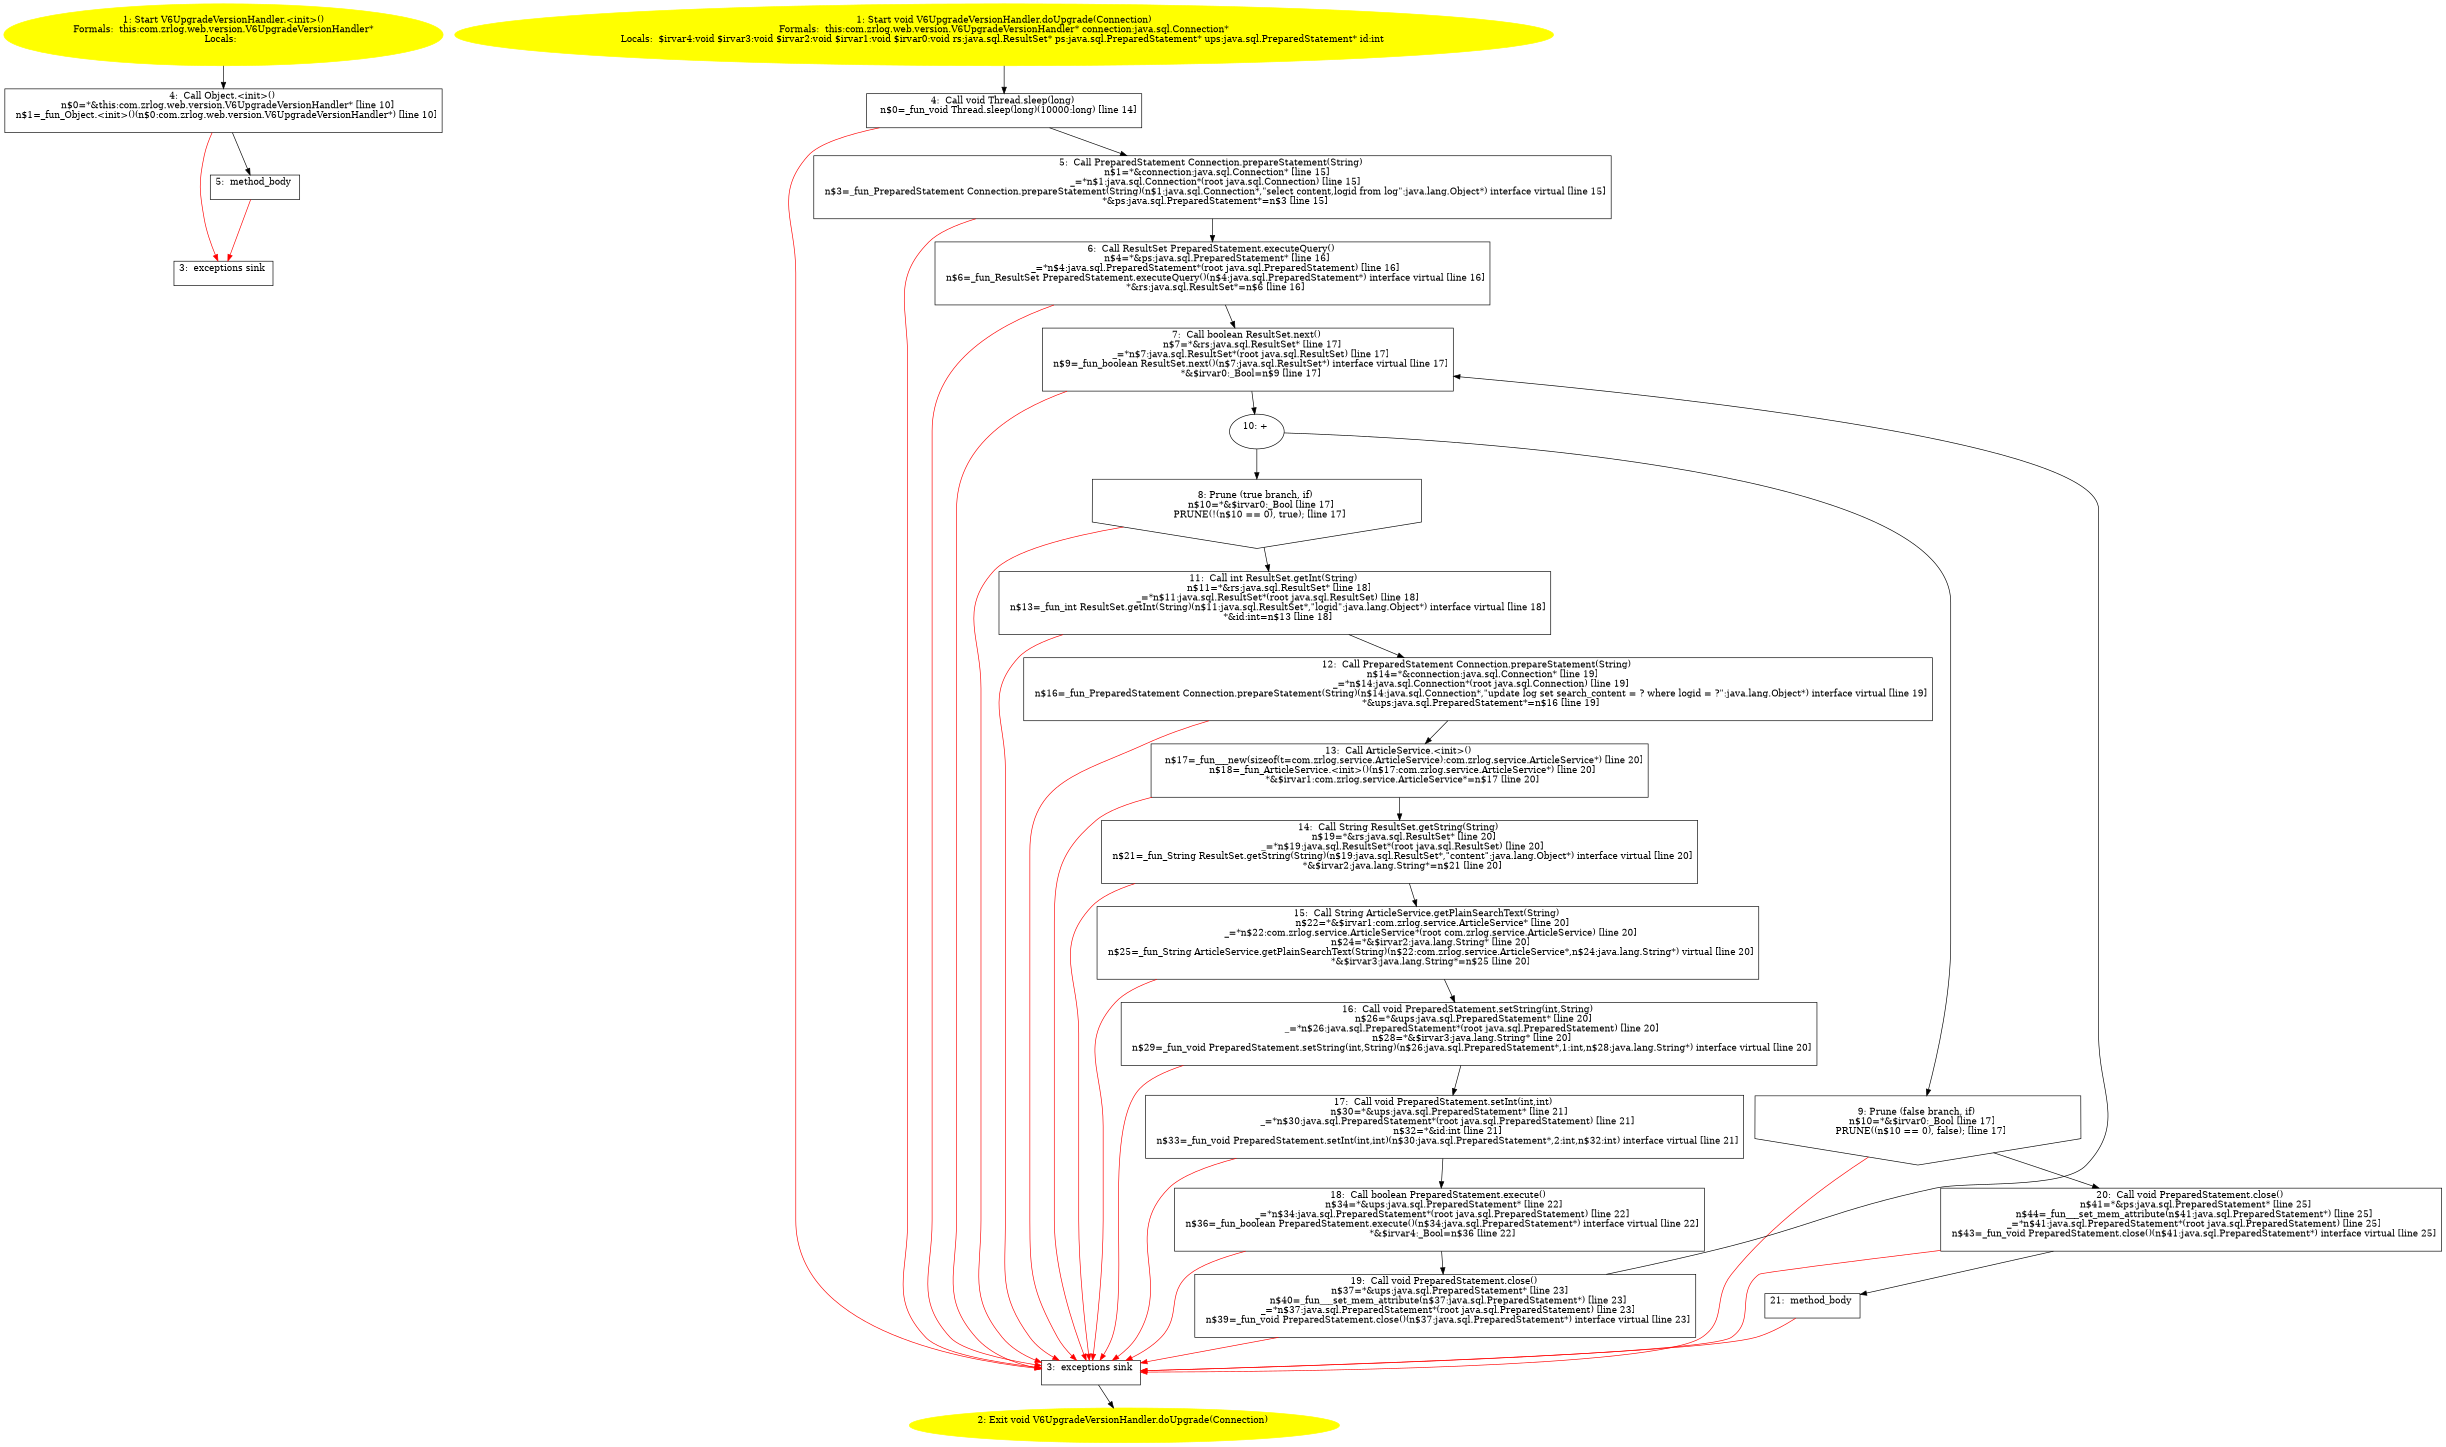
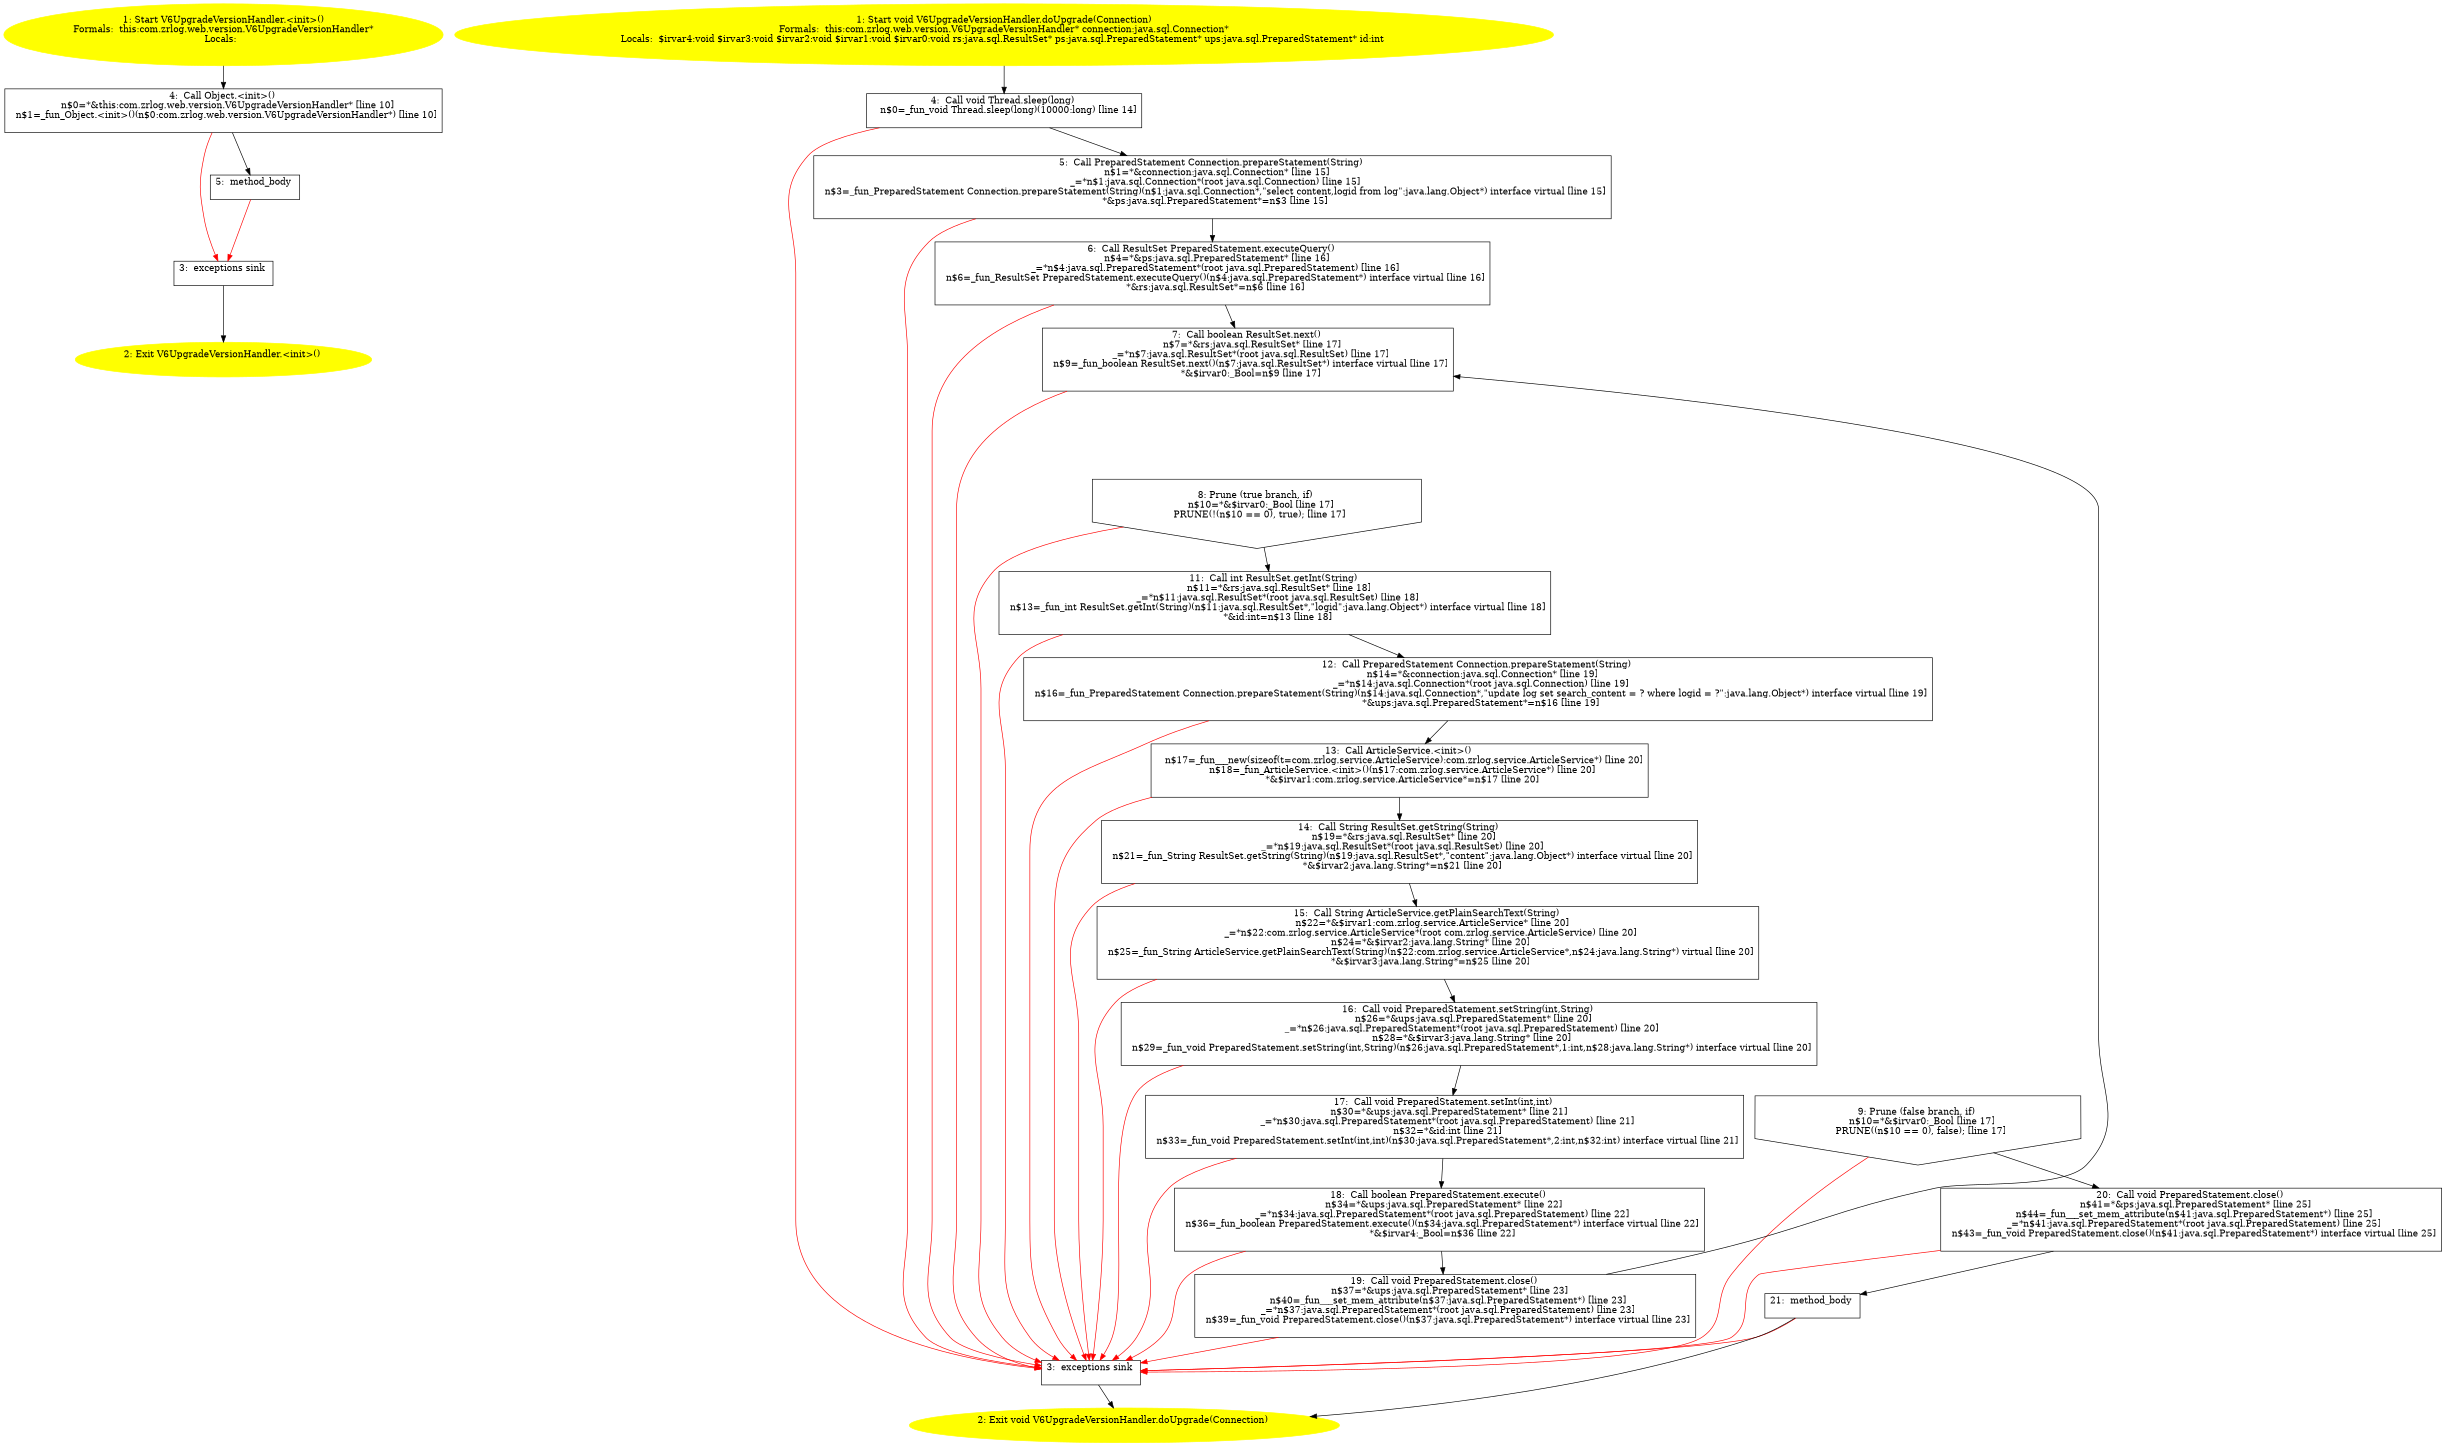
node "2: Exit V6UpgradeVersionHandler.<init>()": added
node "10: +": removed
edge "21:  method_body" -> "2: Exit void V6UpgradeVersionHandler.doUpgrade(Connection)": added
